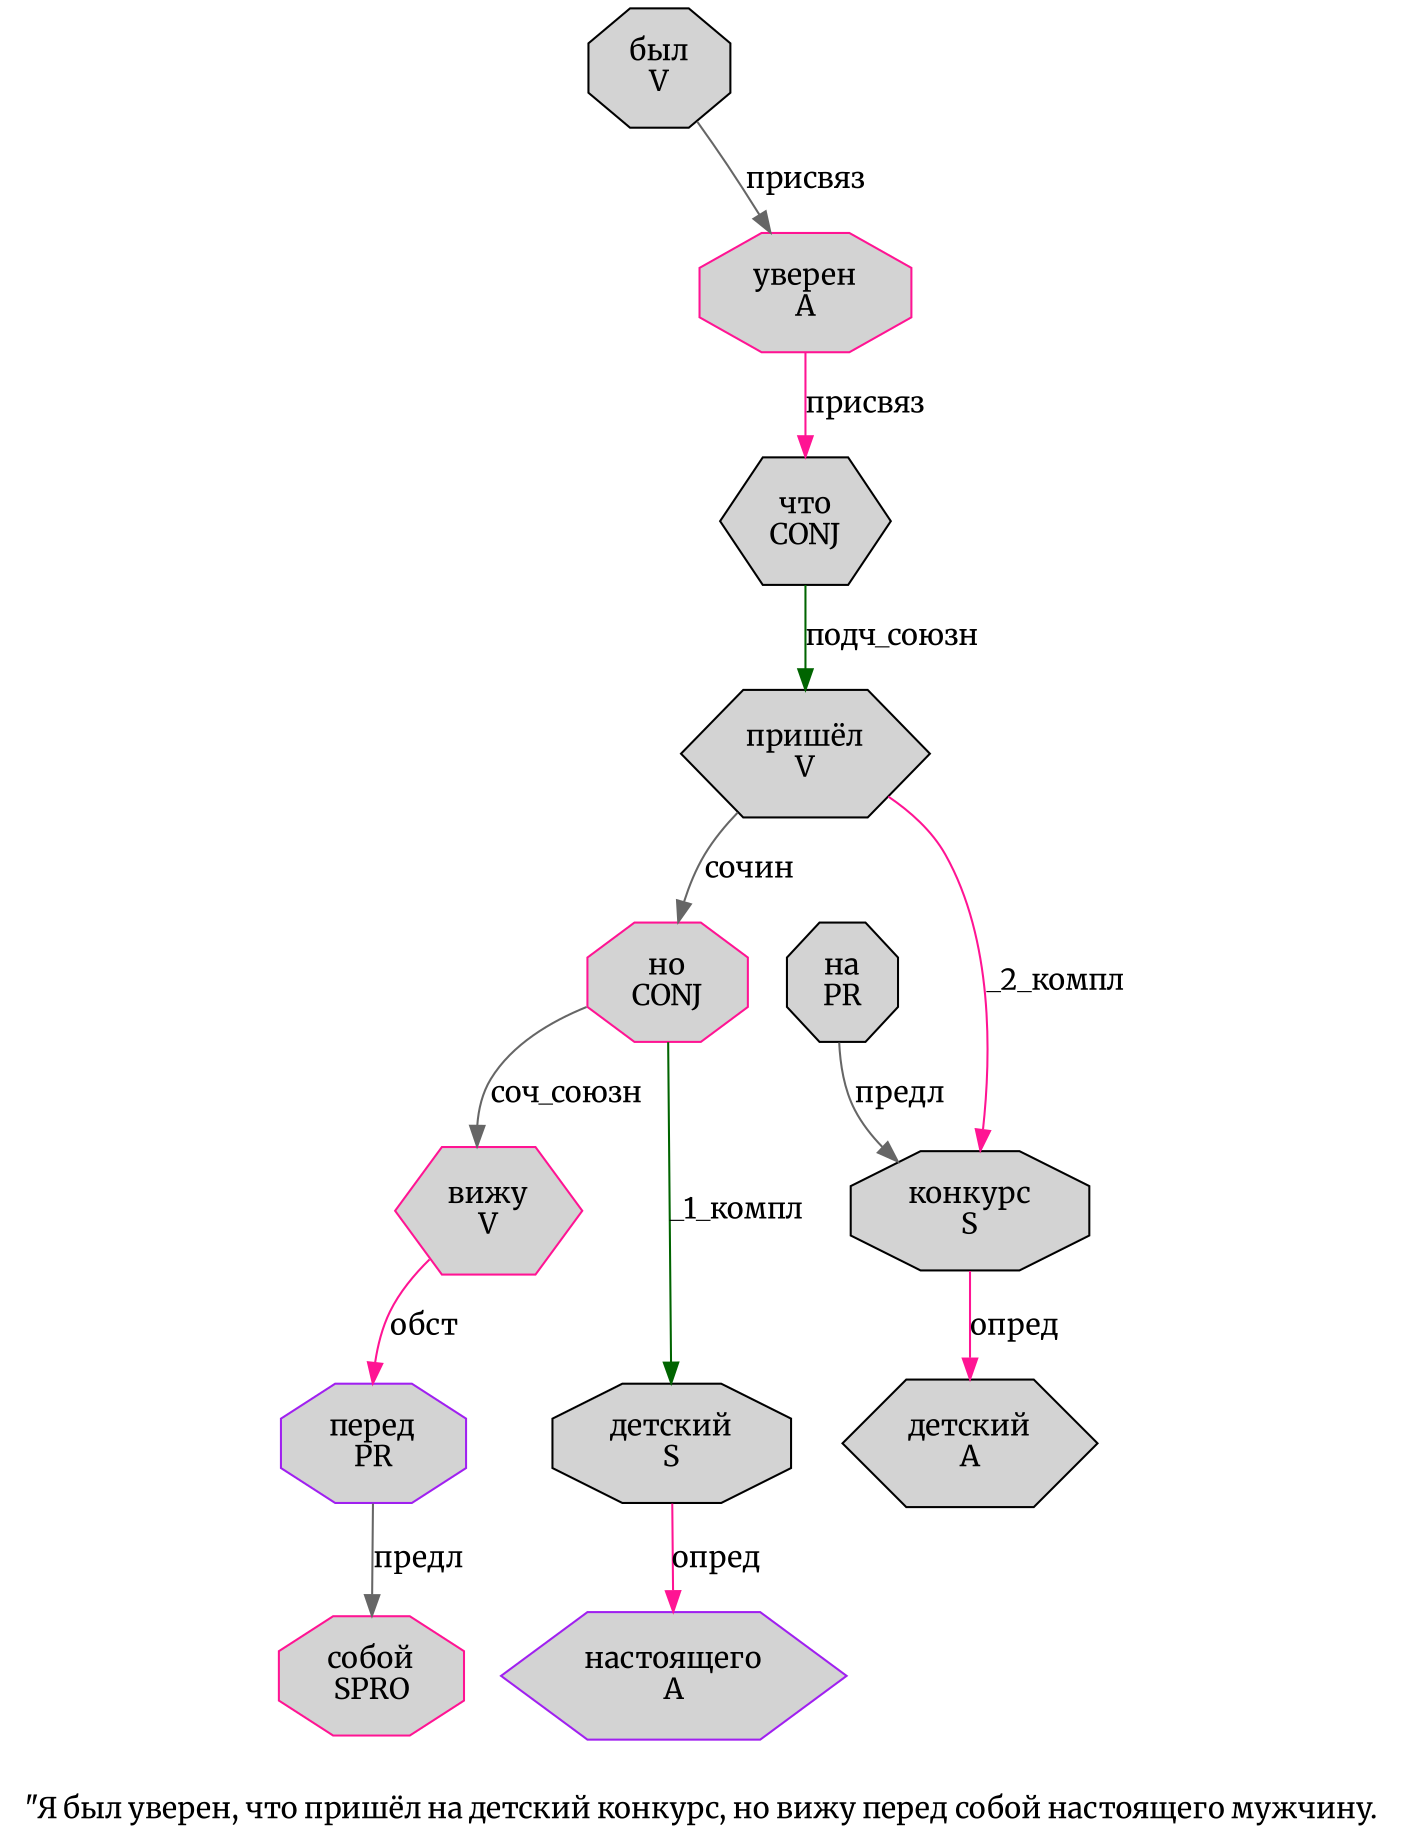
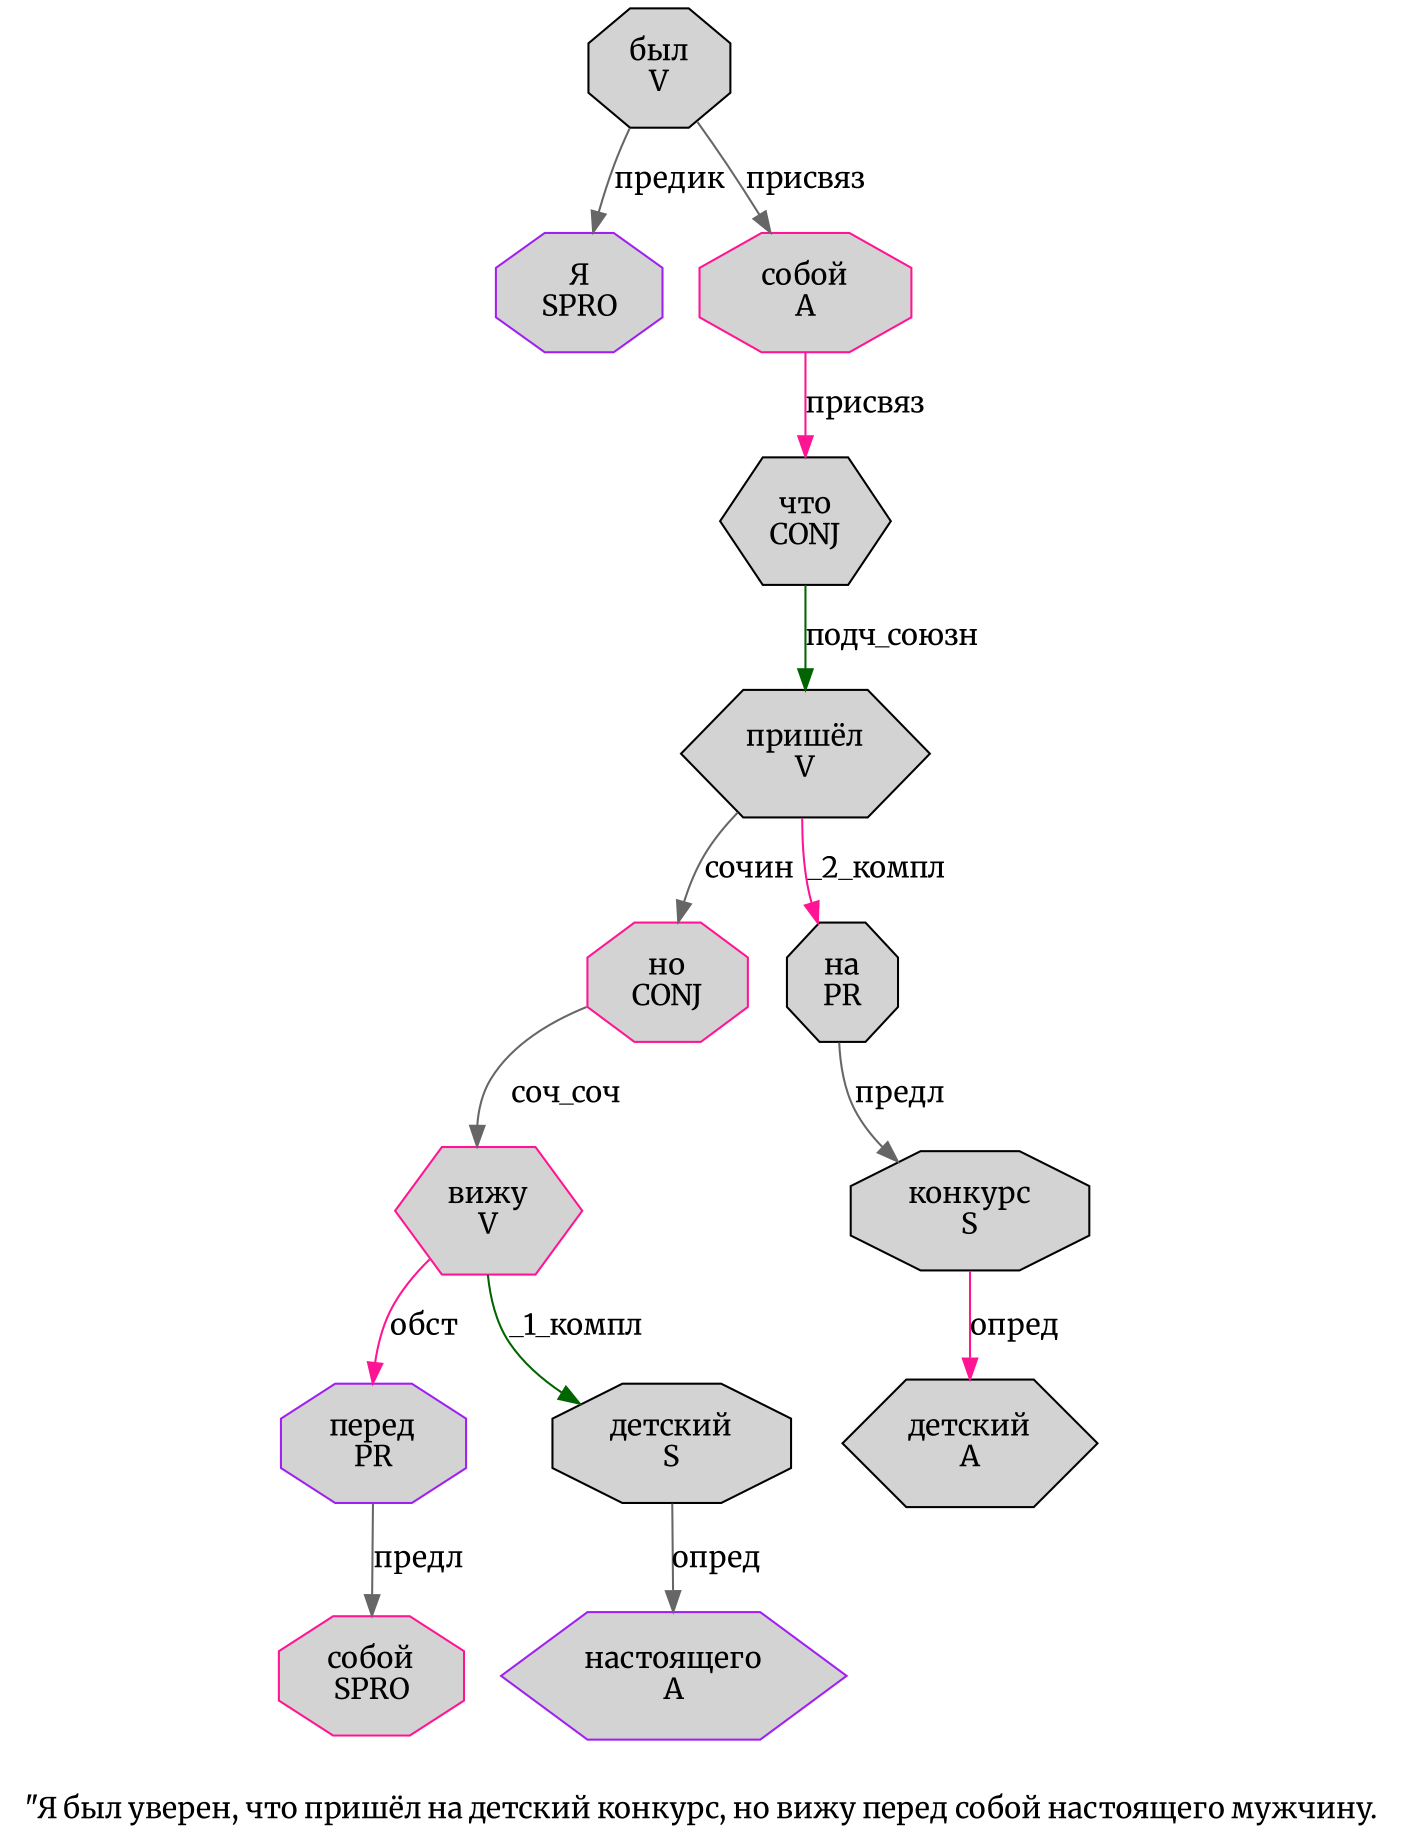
node "Я SPRO": added
node "уверен A": label "уверен A" -> "собой A"
edge "пришёл V" -> "конкурс S": now "пришёл V" -> "на PR"
edge "но CONJ" -> "вижу V": label "соч_союзн" -> "соч_соч"
edge "но CONJ" -> "детский S": now "вижу V" -> "детский S"
edge "детский S" -> "настоящего A": color deeppink -> gray40
